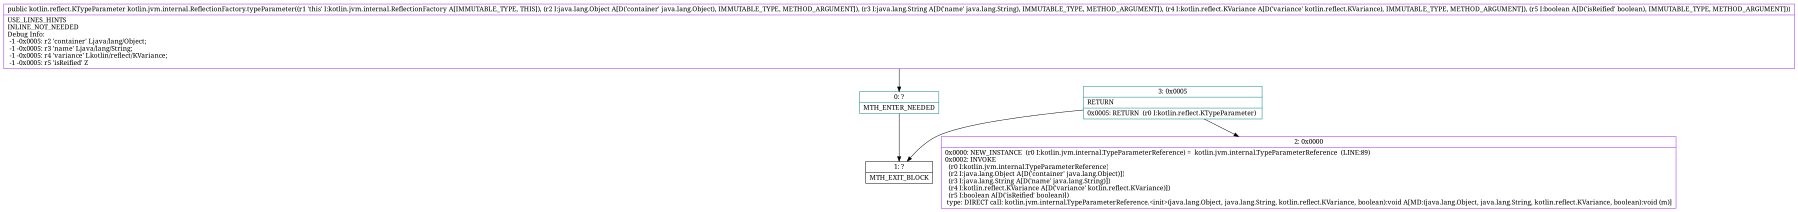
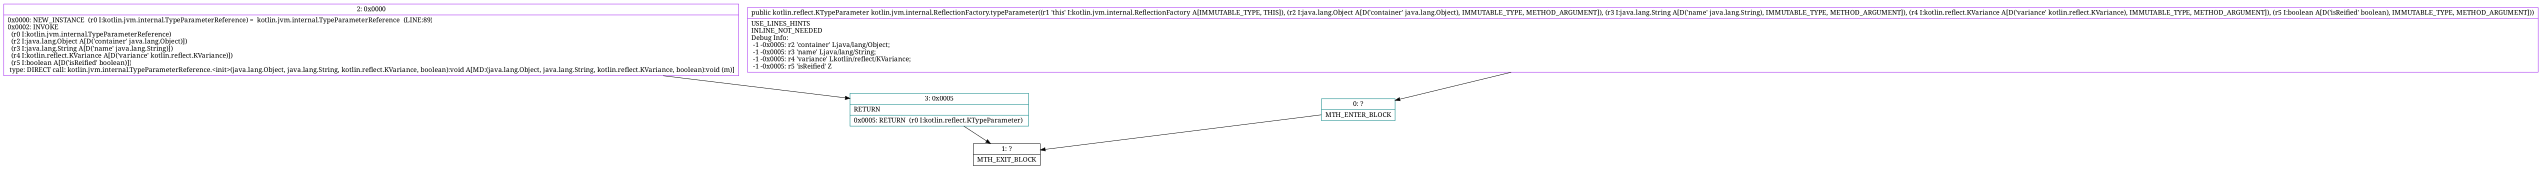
node "0: ?": text "MTH_ENTER_NEEDED" -> "MTH_ENTER_BLOCK"
edge "3: 0x0005" -> "2: 0x0000": reversed
